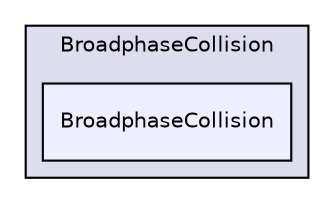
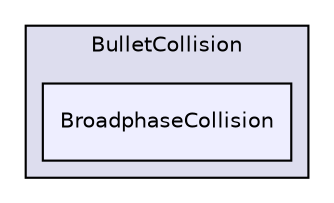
cluster "BroadphaseCollision": label "BroadphaseCollision" -> "BulletCollision"
